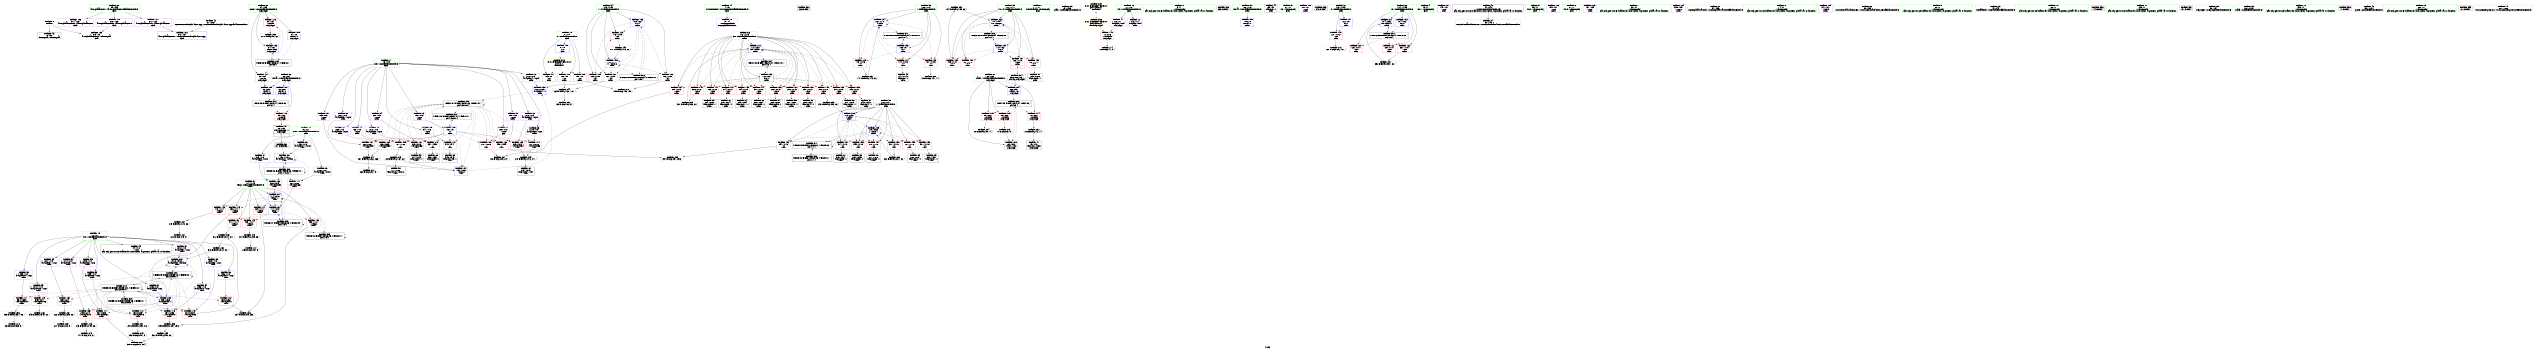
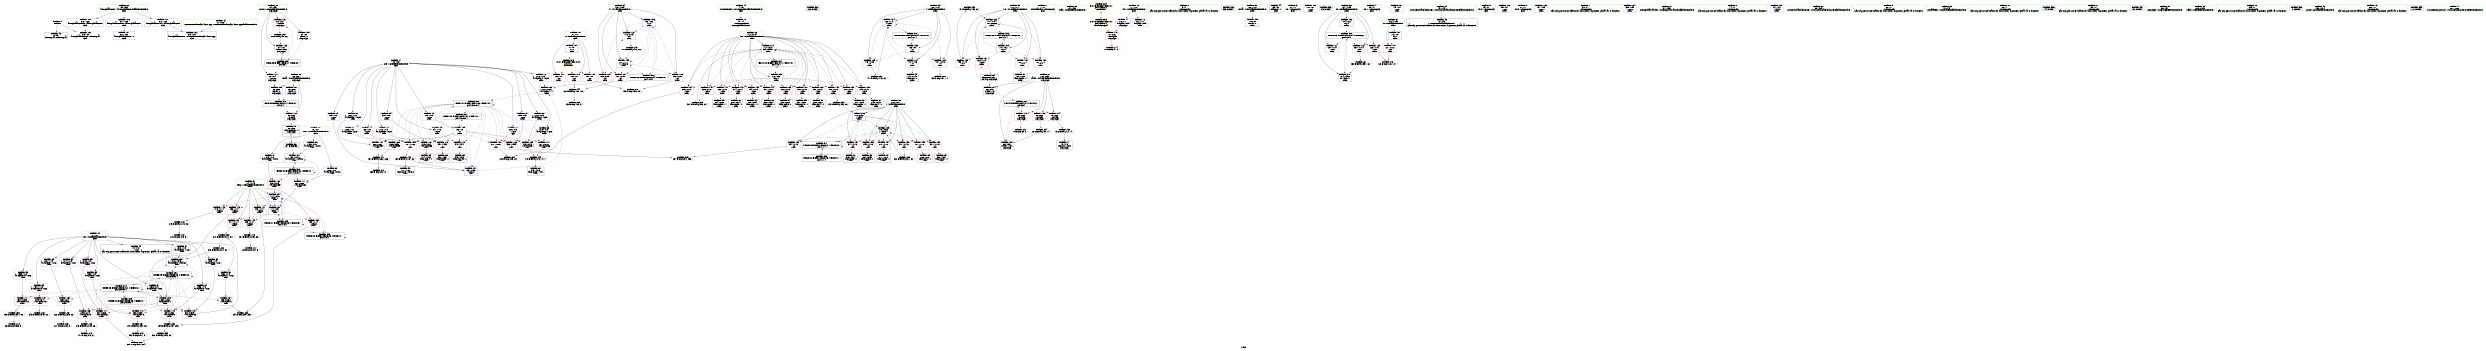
edge "NodeID: 46" -> "NodeID: 24": reversed
node "NodeID: 181": added
edge "NodeID: 120" -> "NodeID: 276": added
edge "NodeID: 273" -> "NodeID: 188": now "NodeID: 254" -> "NodeID: 188"
